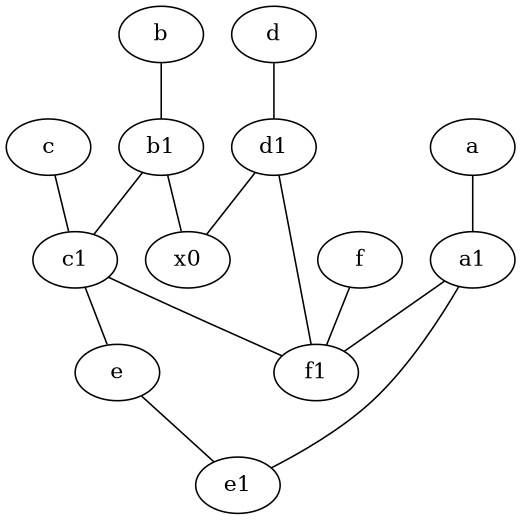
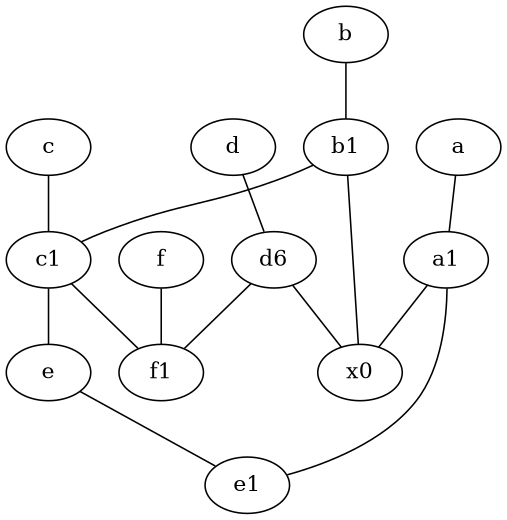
node "d1": label "d1" -> "d6"
edge "a1" -- "f1": now "a1" -- "x0"
